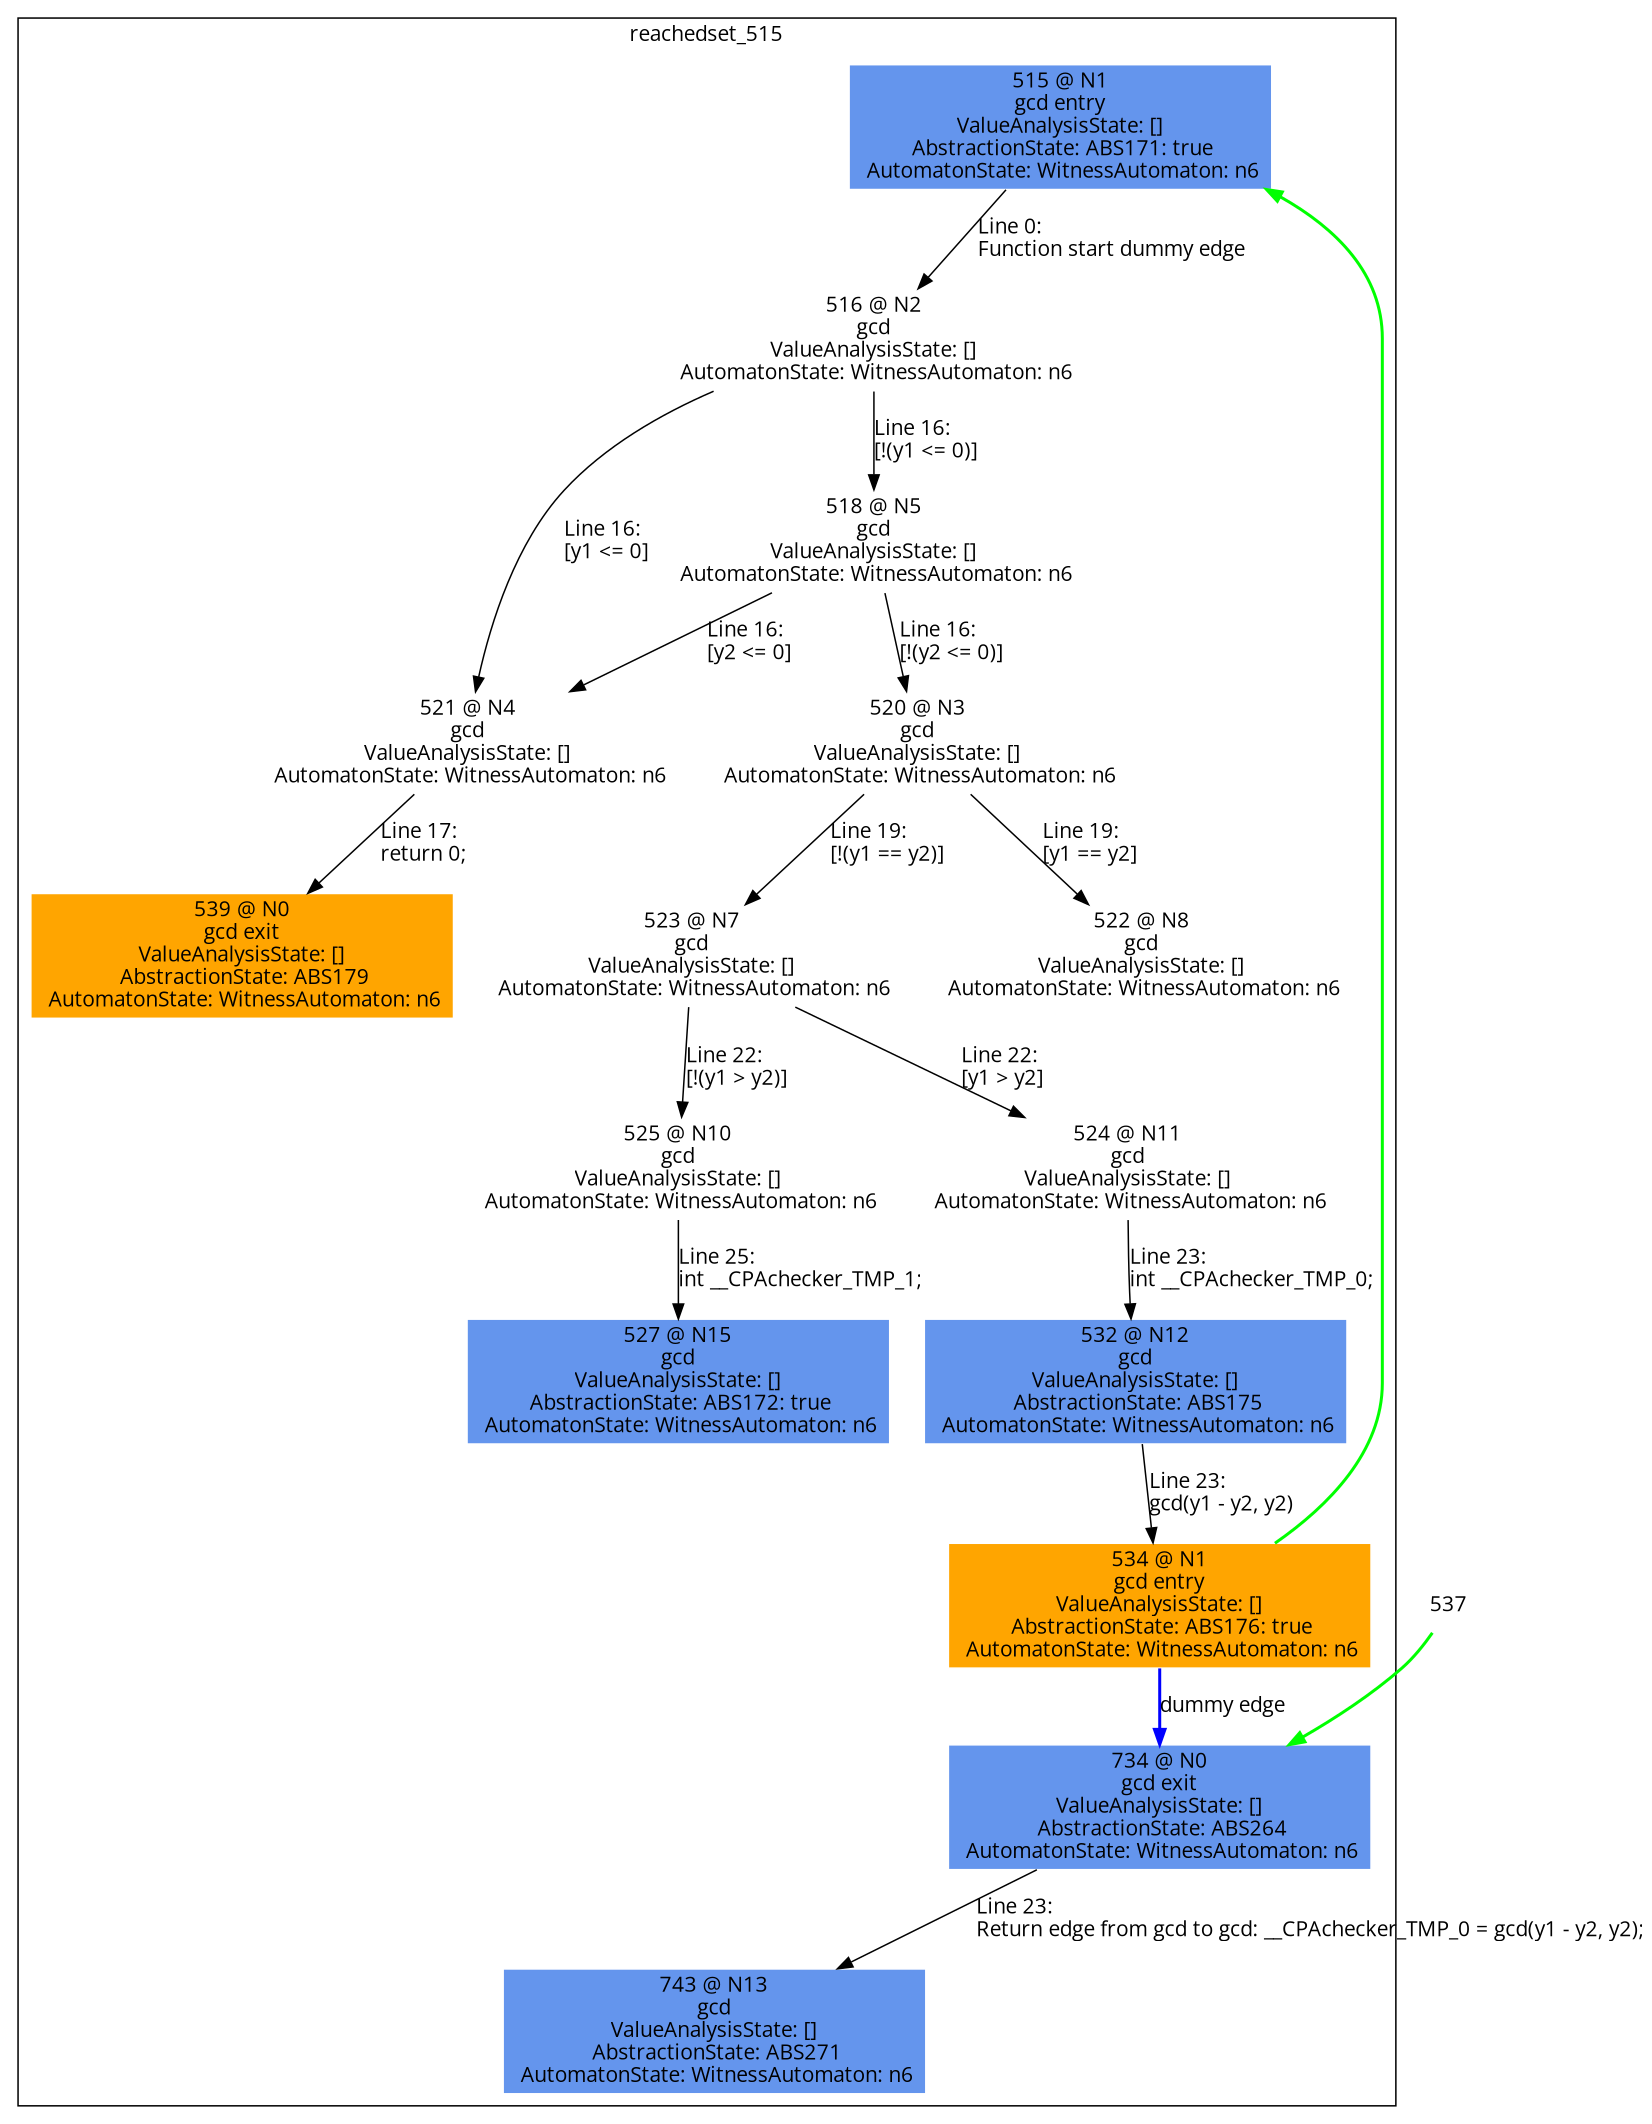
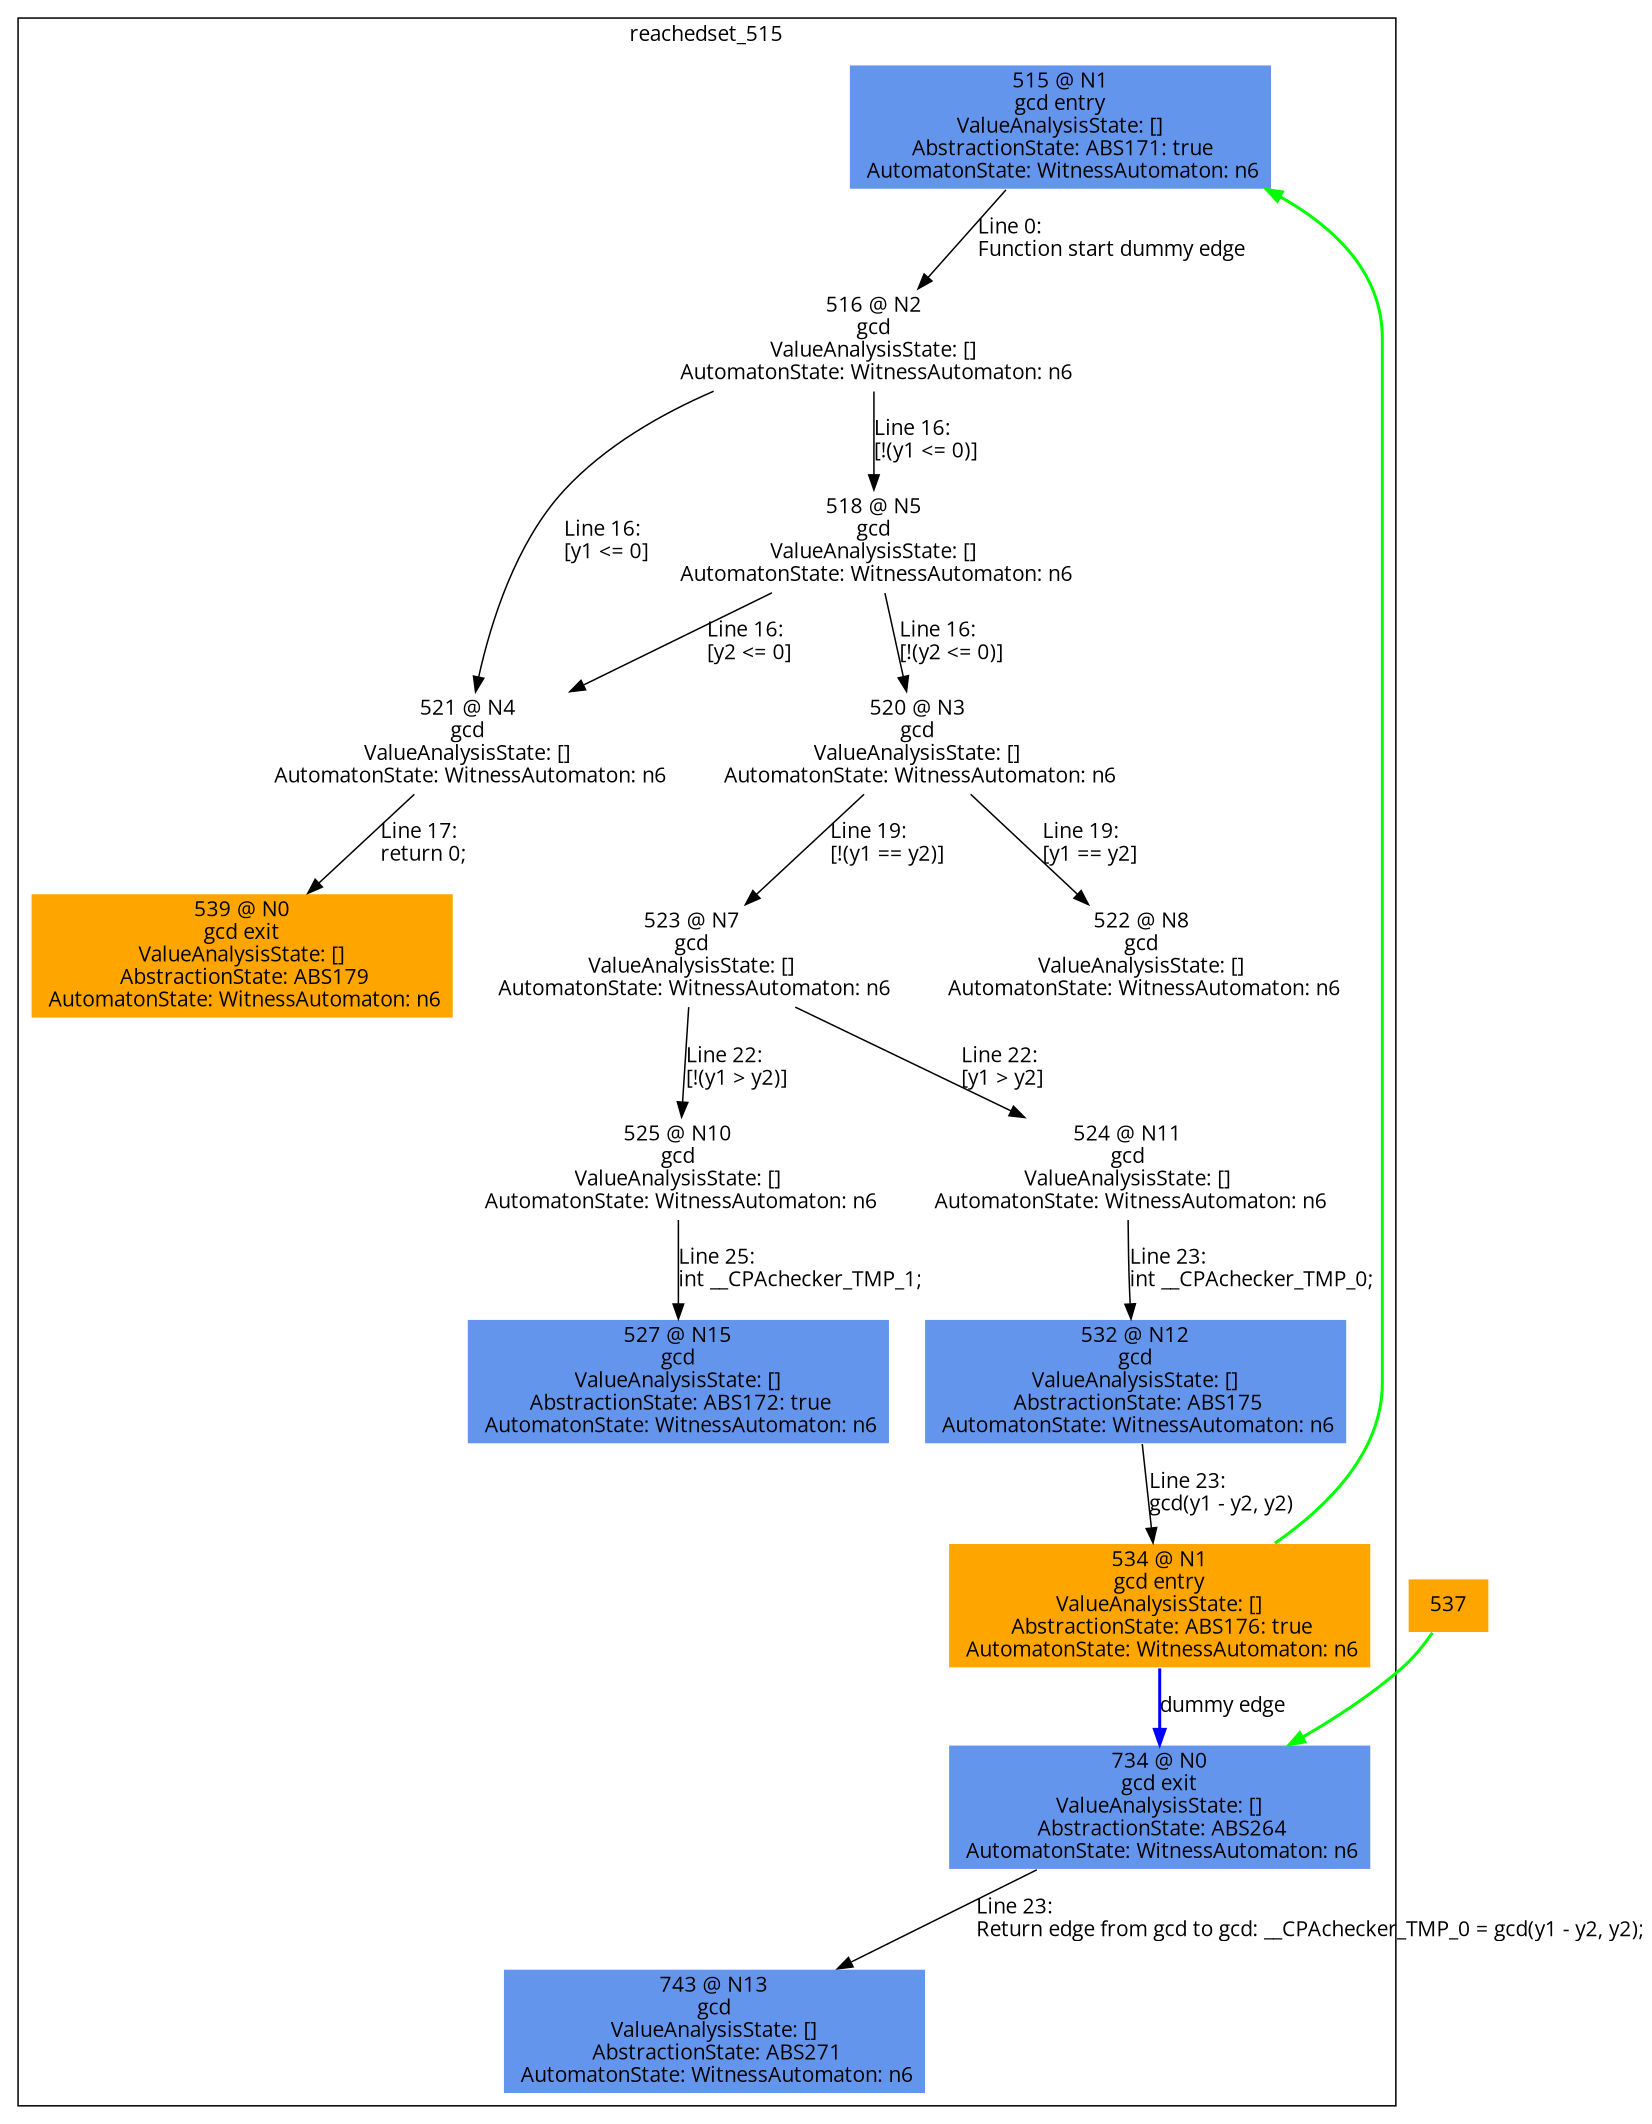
node "537": fillcolor white -> orange
